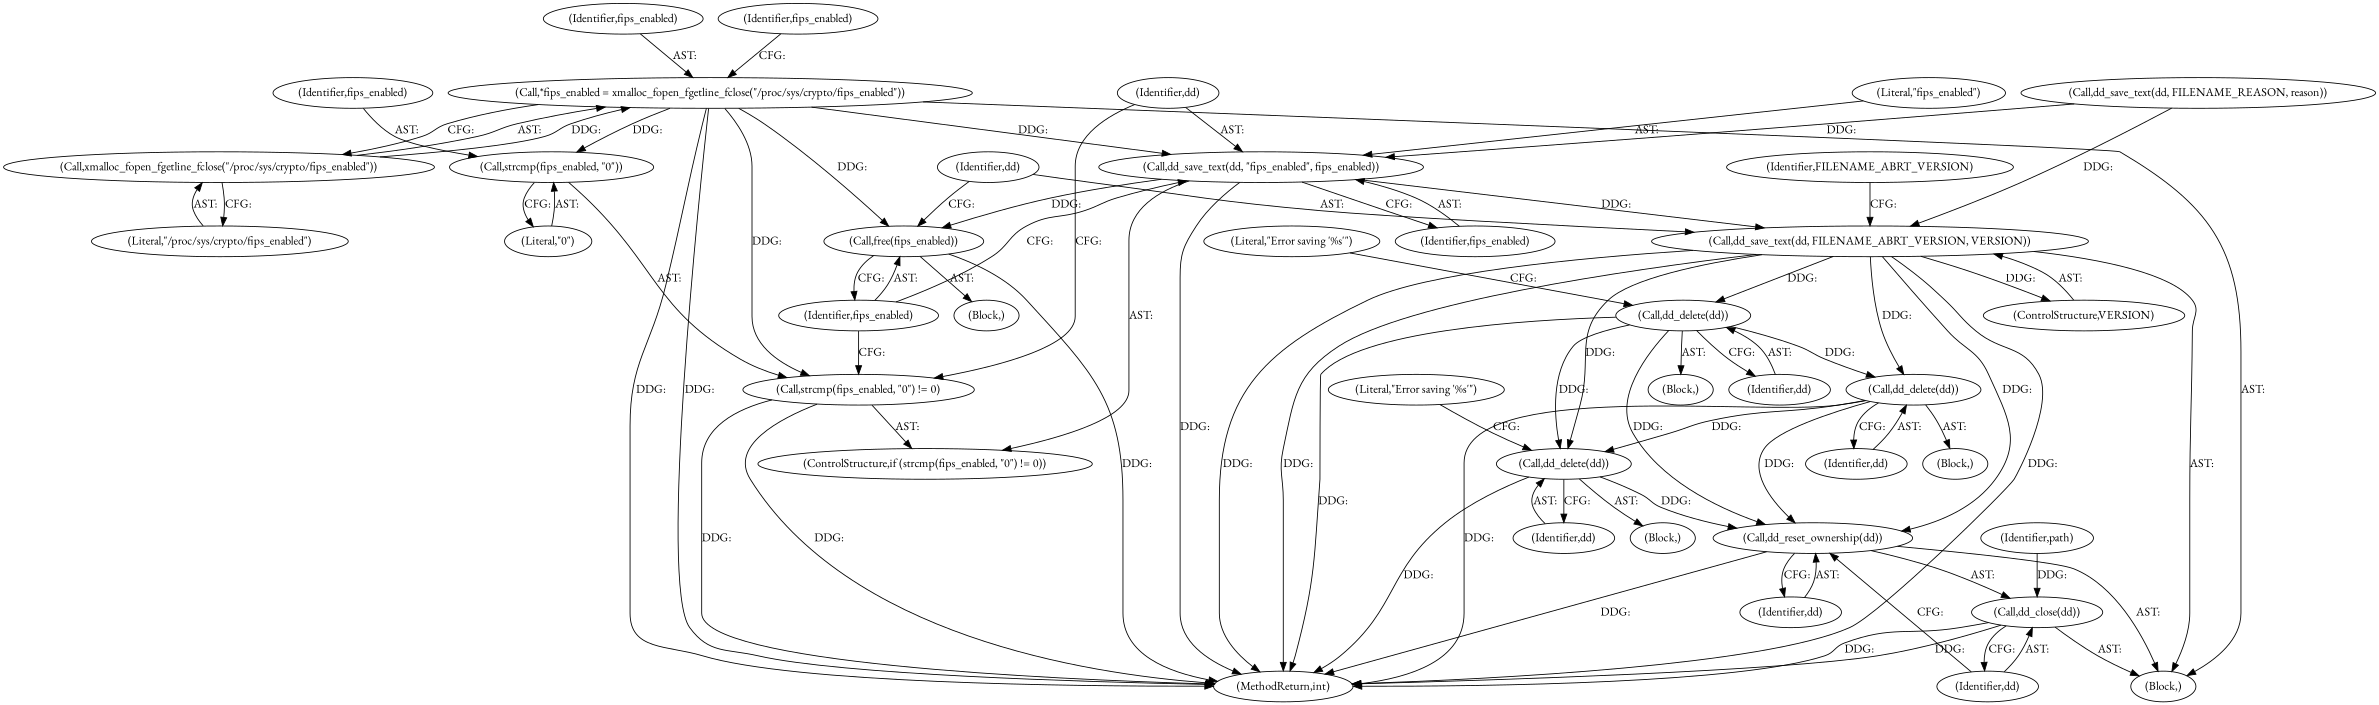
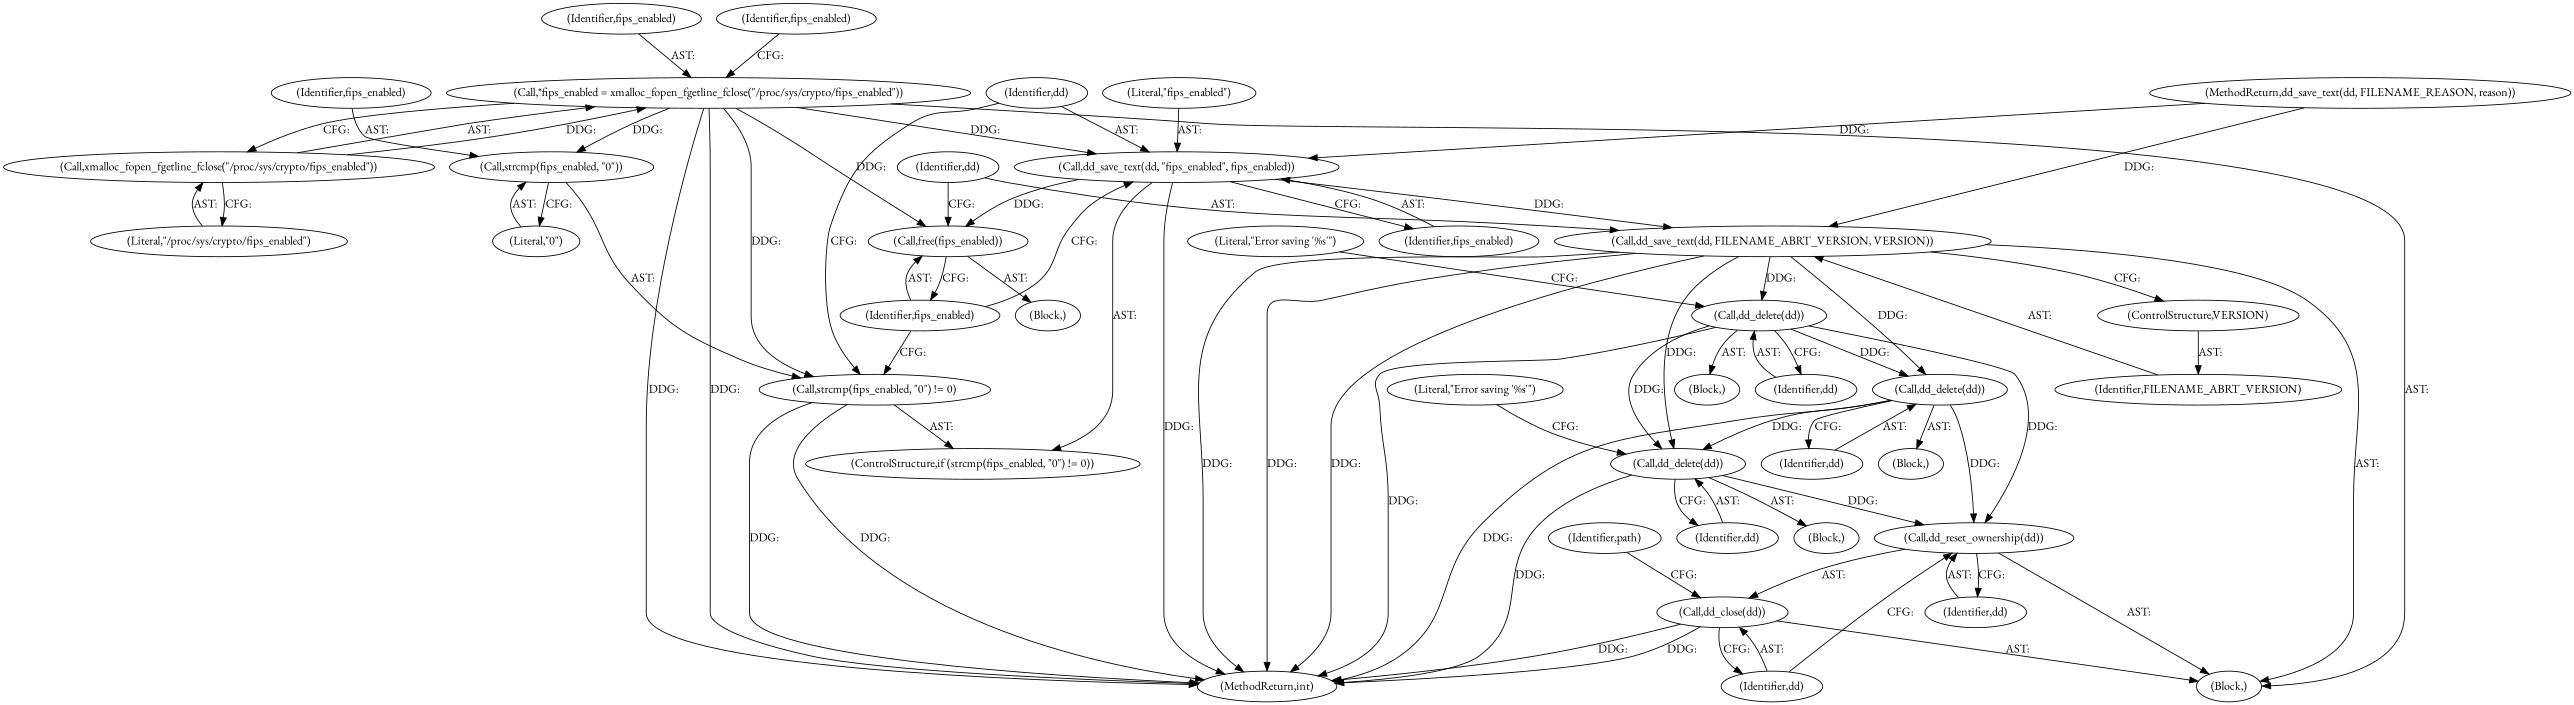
node "(Call,dd_save_text(dd, FILENAME_REASON, reason))": label "(Call,dd_save_text(dd, FILENAME_REASON, reason))" -> "(MethodReturn,dd_save_text(dd, FILENAME_REASON, reason))"
edge "(Identifier,FILENAME_ABRT_VERSION)" -> "(Call,dd_save_text(dd, FILENAME_ABRT_VERSION, VERSION))": label "CFG: " -> "AST: "
edge "(ControlStructure,VERSION)" -> "(Call,dd_save_text(dd, FILENAME_ABRT_VERSION, VERSION))": now "(ControlStructure,VERSION)" -> "(Identifier,FILENAME_ABRT_VERSION)"
edge "(Call,dd_save_text(dd, FILENAME_ABRT_VERSION, VERSION))" -> "(ControlStructure,VERSION)": label "DDG: " -> "CFG: "
edge "(Call,dd_save_text(dd, FILENAME_ABRT_VERSION, VERSION))" -> "(Call,dd_reset_ownership(dd))": removed, label "DDG:"
edge "(Call,free(fips_enabled))" -> "(MethodReturn,int)": removed, label "DDG:"
edge "(Identifier,path)" -> "(Call,dd_close(dd))": label "DDG: " -> "CFG: "
edge "(Call,dd_reset_ownership(dd))" -> "(MethodReturn,int)": removed, label "DDG:"
